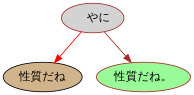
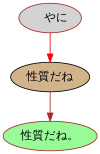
edge "やに" -> "性質だね。": now "性質だね" -> "性質だね。"
